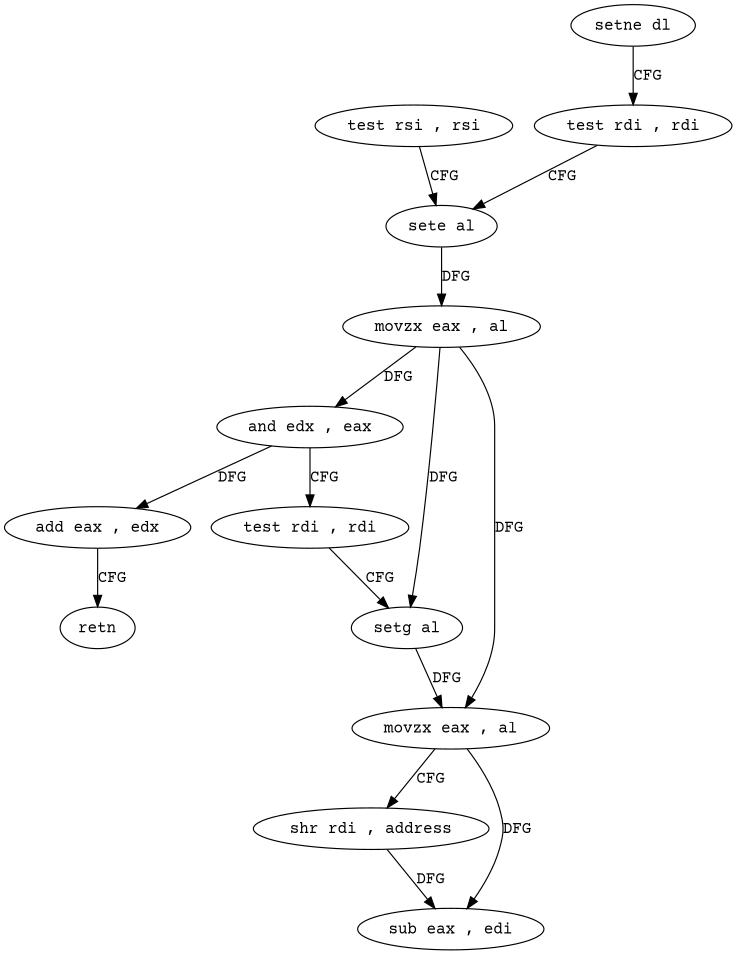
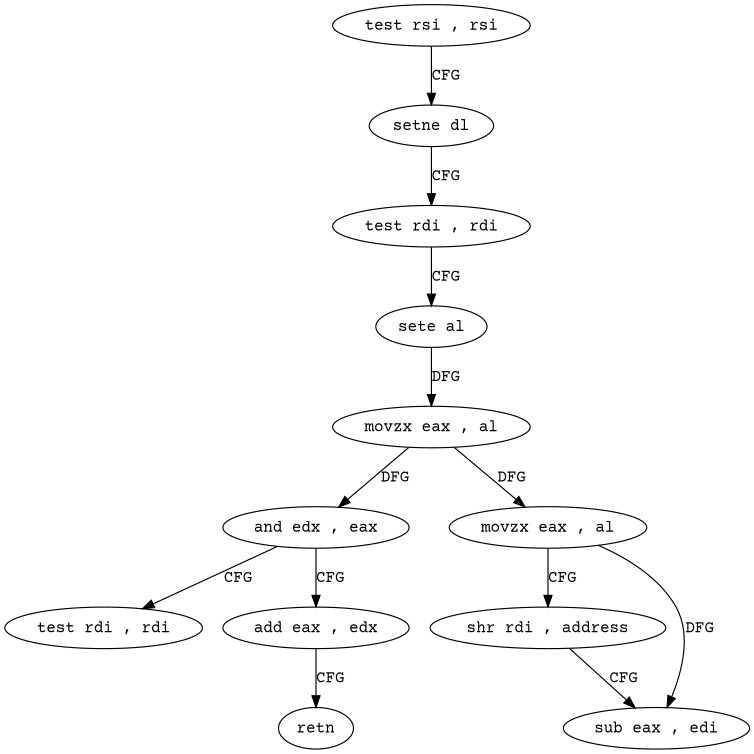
edge "test rsi , rsi" -> "sete al": now "test rsi , rsi" -> "setne dl"
edge "and edx , eax" -> "add eax , edx": label "DFG" -> "CFG"
node "setg al": removed
edge "shr rdi , address" -> "sub eax , edi": label "DFG" -> "CFG"
